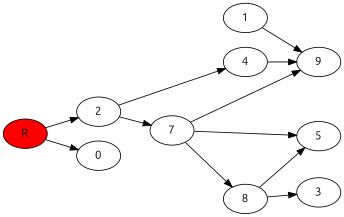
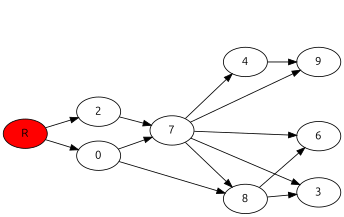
node "1": removed
edge "2" -> "4": now "7" -> "4"
node "5": label "5" -> "6"
edge "0" -> "7": added
edge "7" -> "3": added
edge "0" -> "8": added
